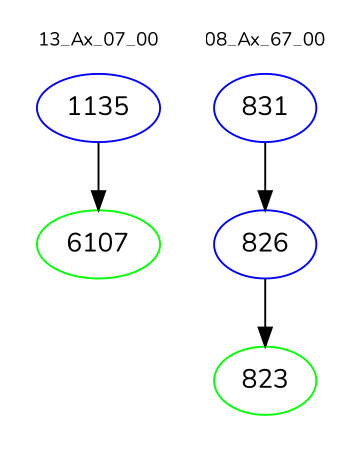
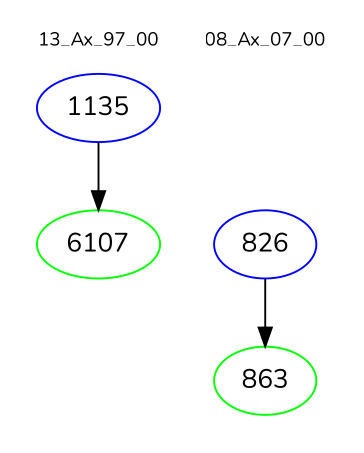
cluster "13_Ax_07_00": label "13_Ax_07_00" -> "13_Ax_97_00"
cluster "08_Ax_67_00": label "08_Ax_67_00" -> "08_Ax_07_00"
node "831": removed
node "823": label "823" -> "863"
